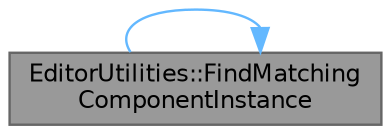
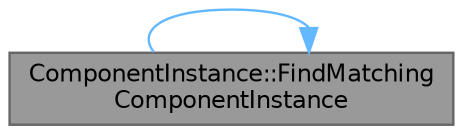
node "EditorUtilities::FindMatching ComponentInstance": label "EditorUtilities::FindMatching ComponentInstance" -> "ComponentInstance::FindMatching ComponentInstance"
